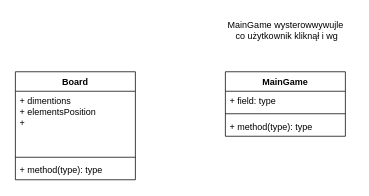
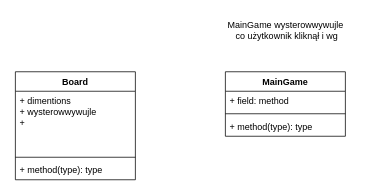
node "+ field: type": label "+ field: type" -> "+ field: method"
node "+ dimentions + elementsPosition +": label "+ dimentions + elementsPosition +" -> "+ dimentions + wysterowwywujle +"
